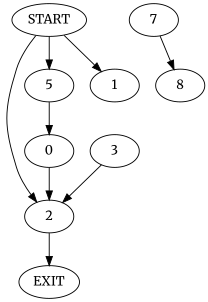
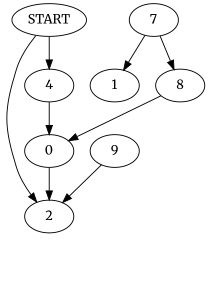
edge "START" -> "1": now "7" -> "1"
node "5": label "5" -> "4"
edge "8" -> "0": added
node "3": label "3" -> "9"
node "EXIT": removed
